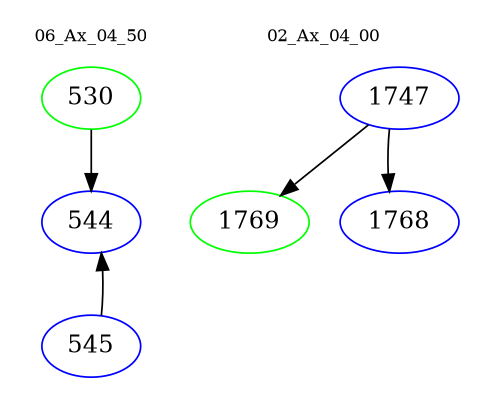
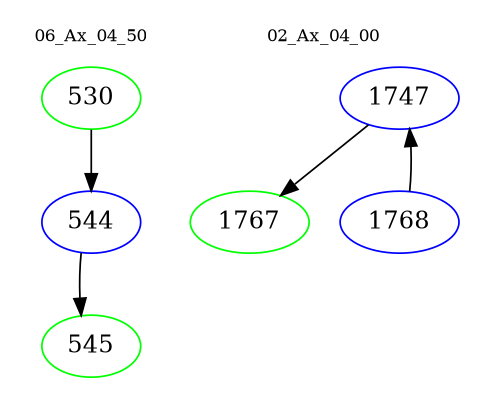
edge "1747" -> "1768": reversed
node "1769": label "1769" -> "1767"
edge "545" -> "544": reversed
node "545": color blue -> green
